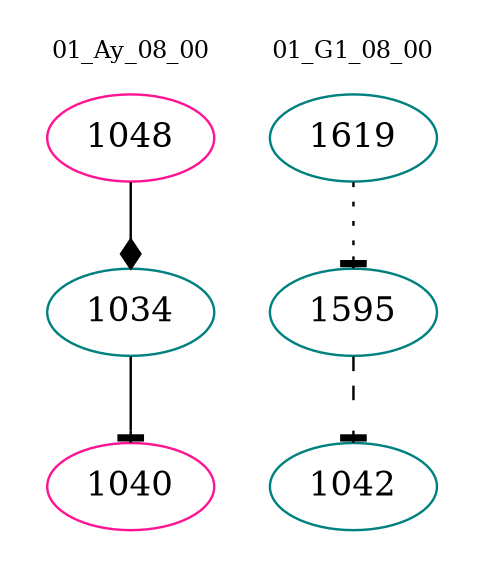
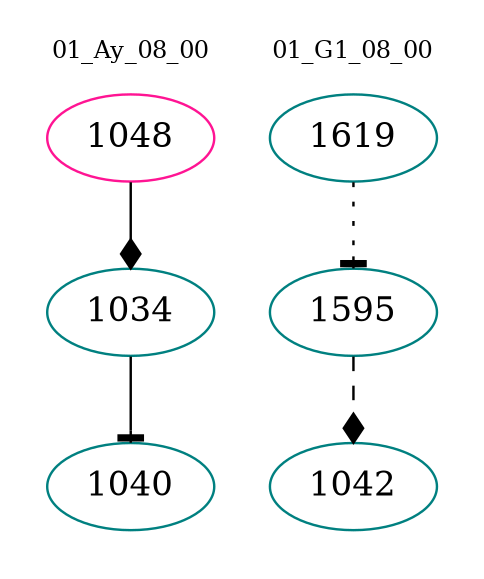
edge "1595" -> "1042": arrowhead tee -> diamond
node "1040": color deeppink -> teal
